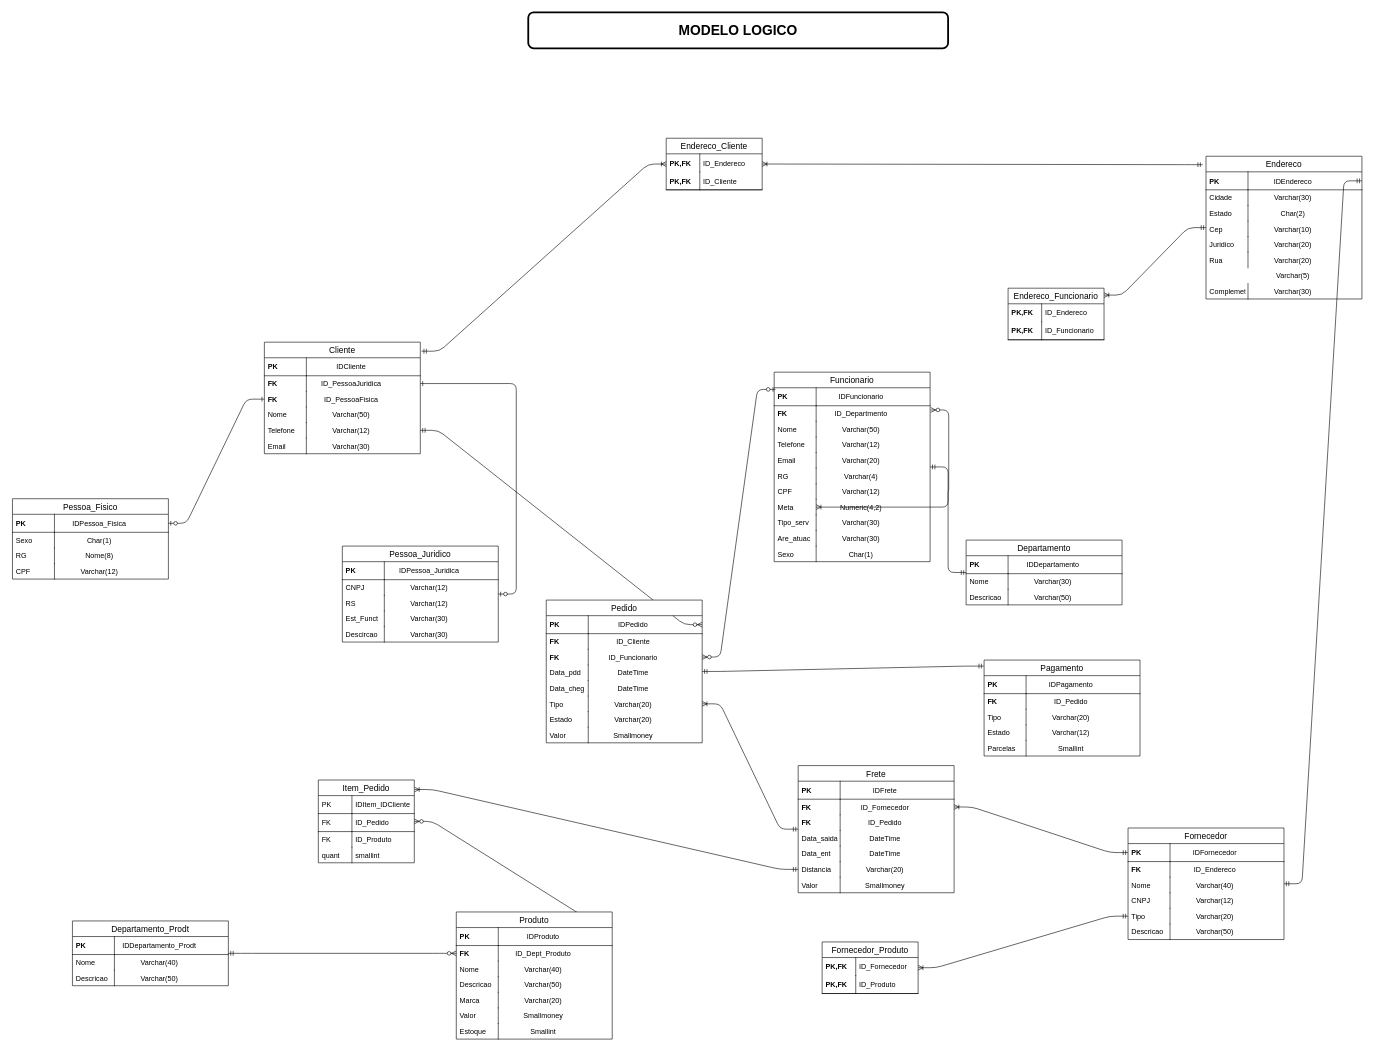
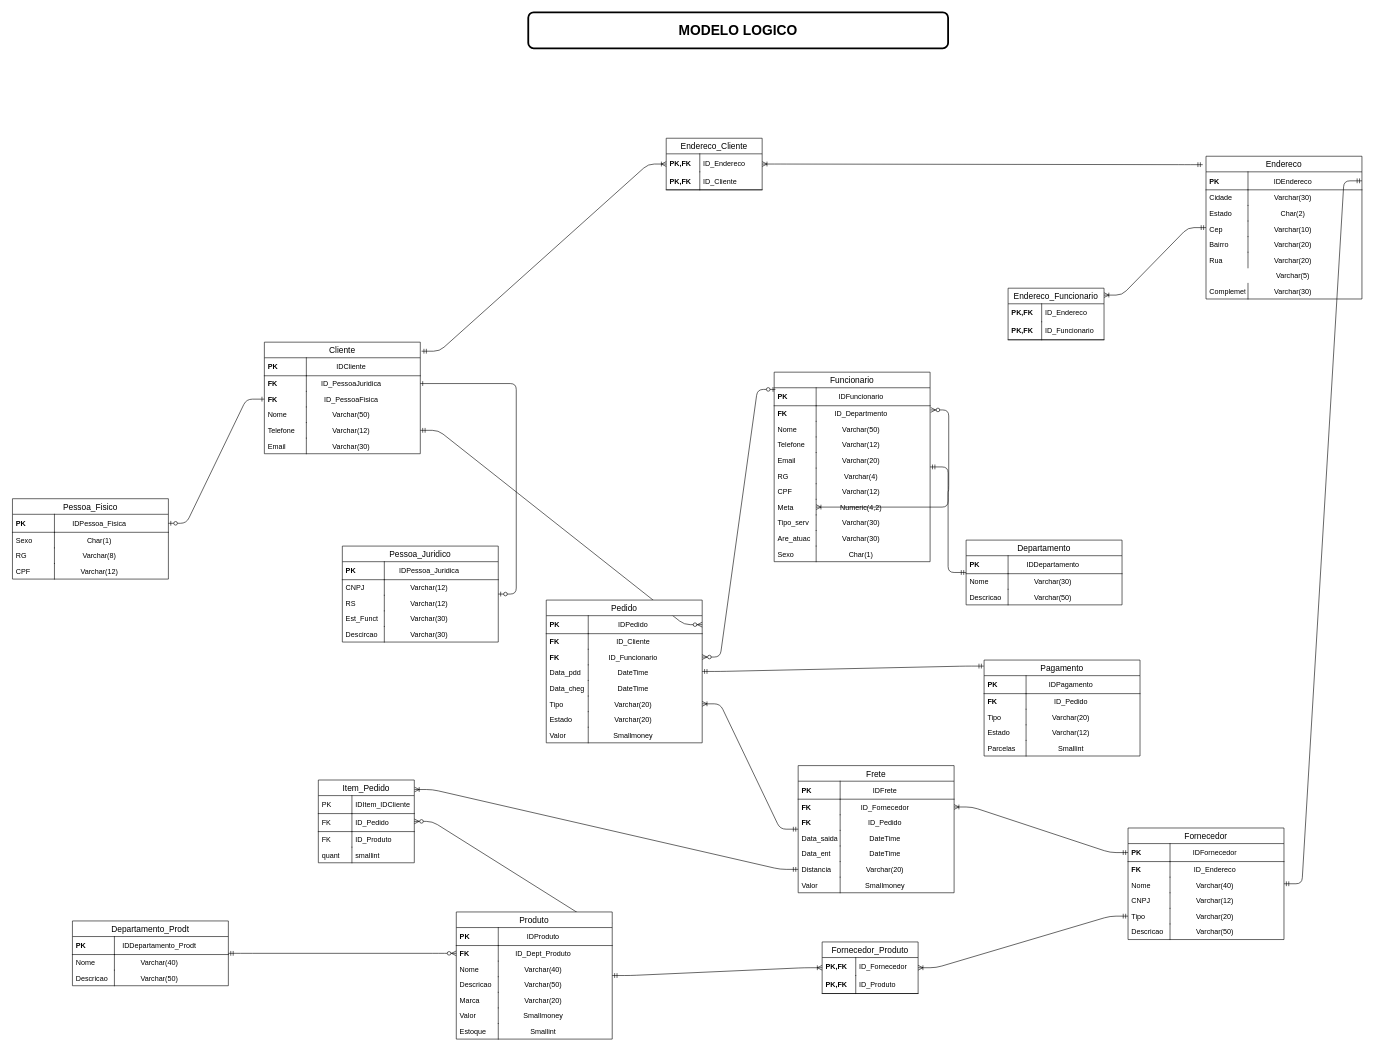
node "Juridico": label "Juridico" -> "Bairro"
node "Nome(8)": label "Nome(8)" -> "Varchar(8)"
edge "Fornecedor_Produto" -- "Produto": added
